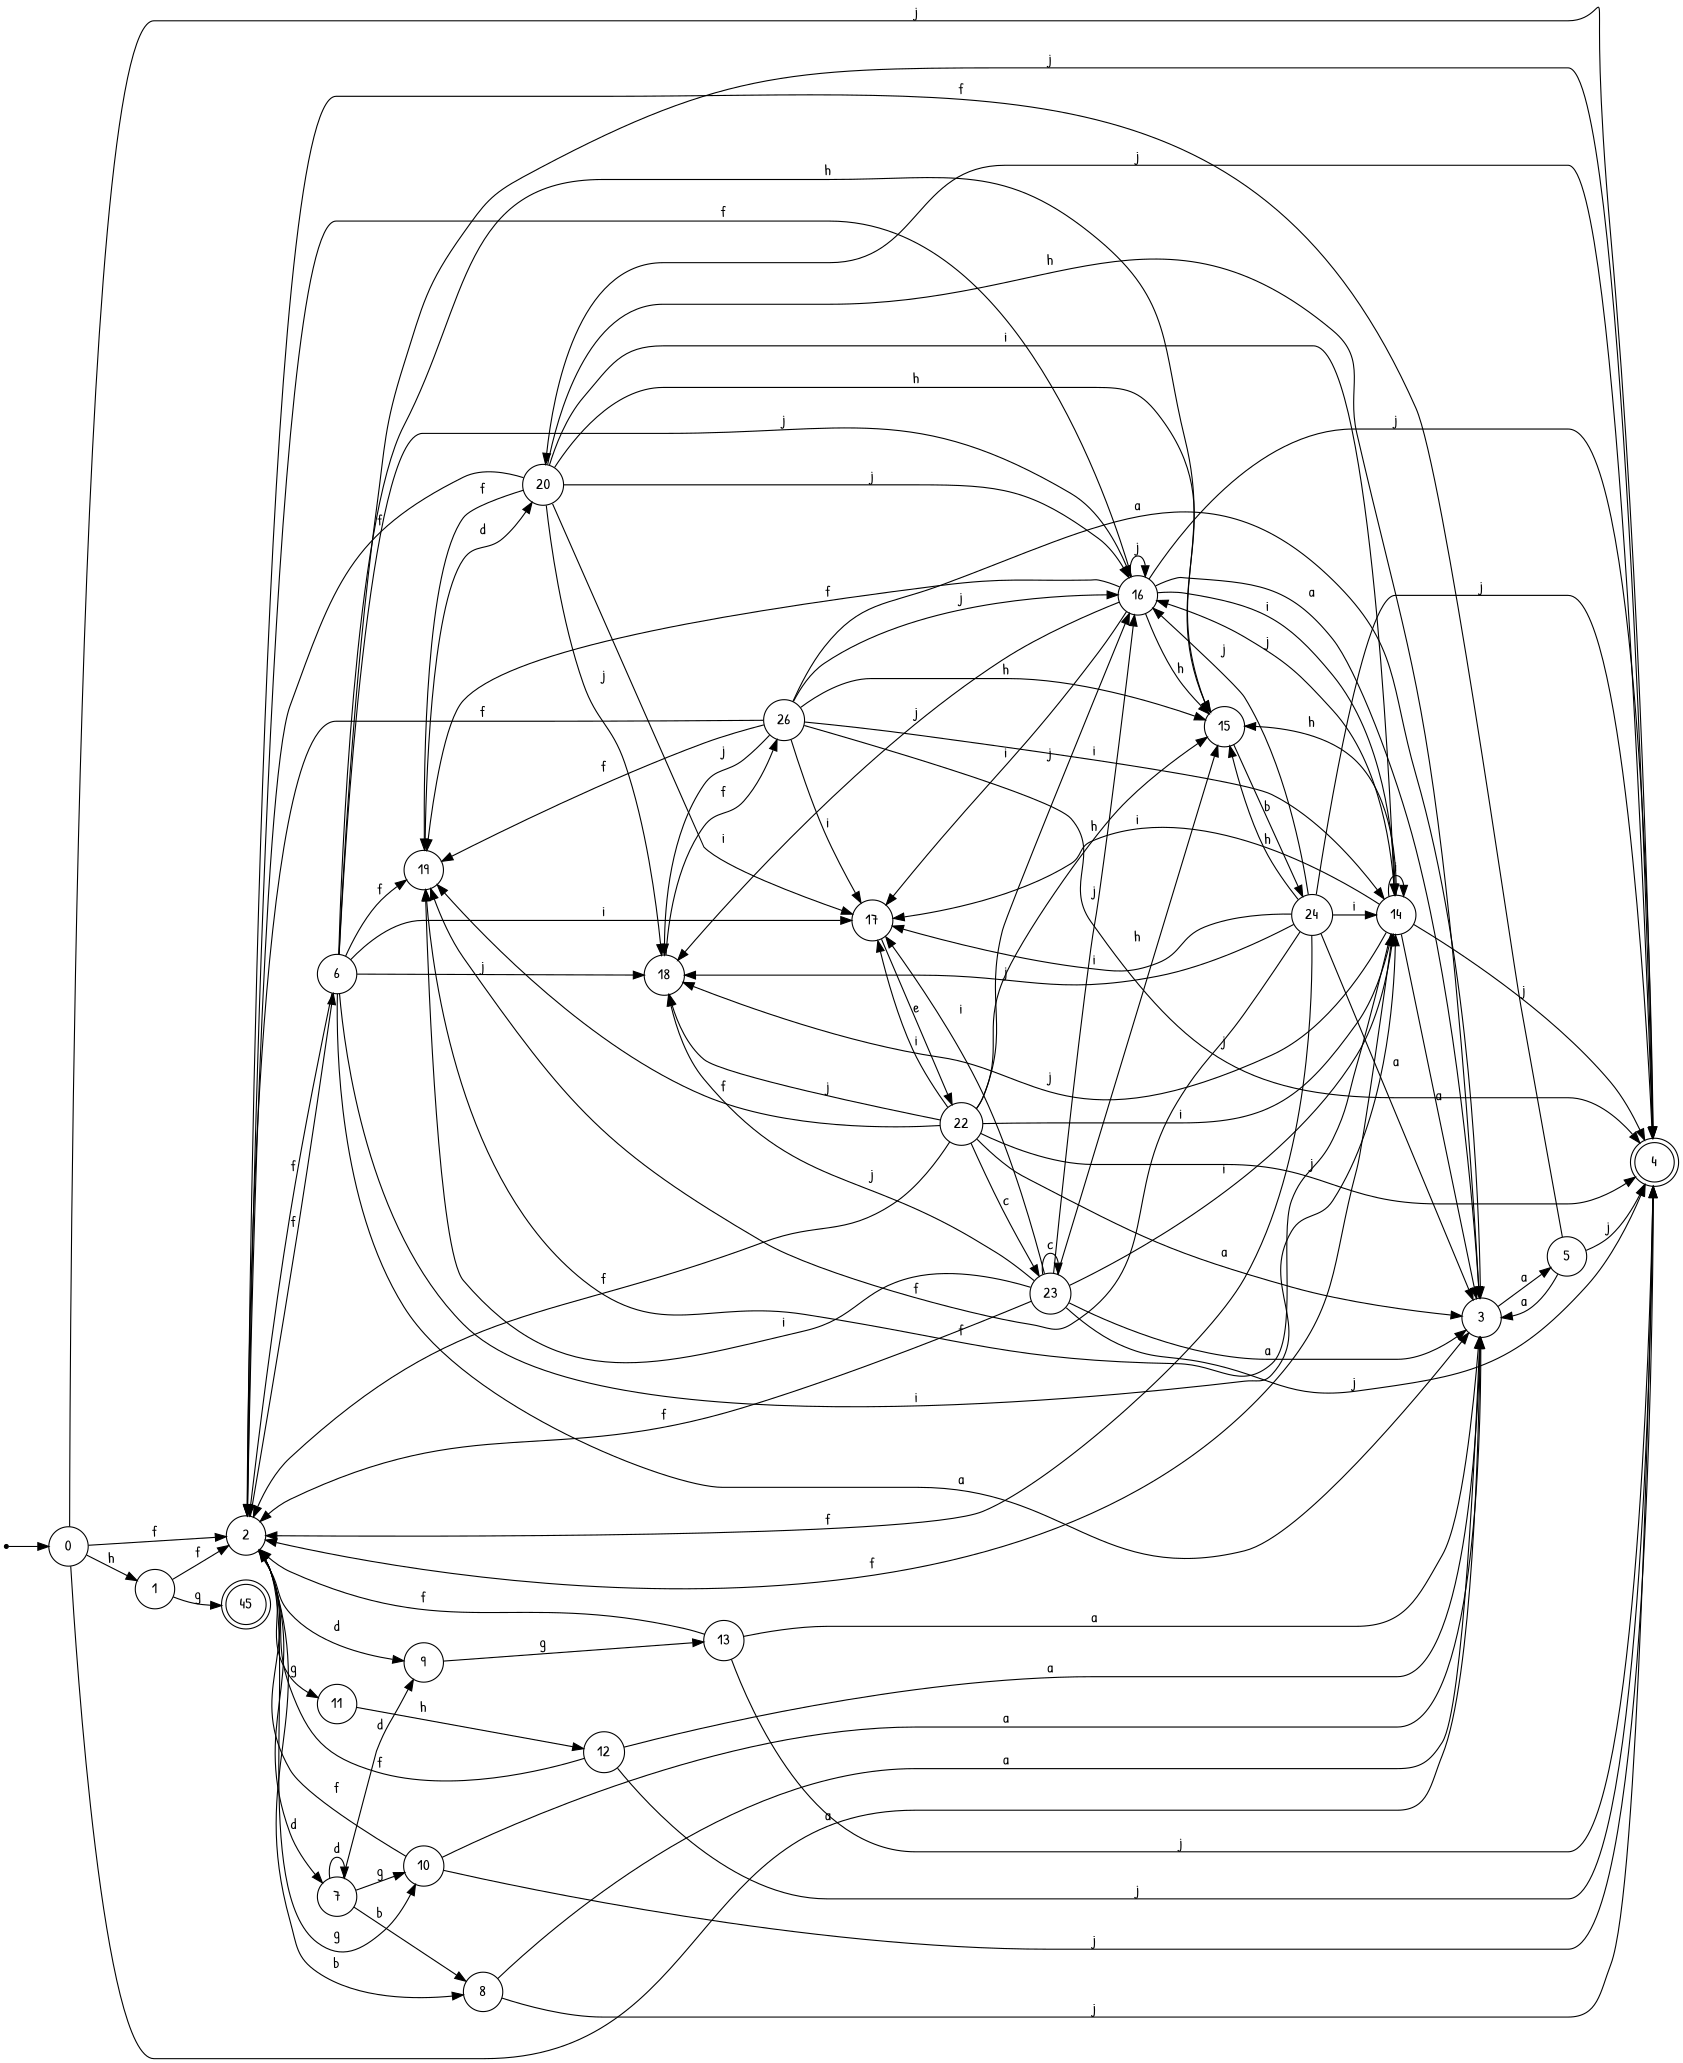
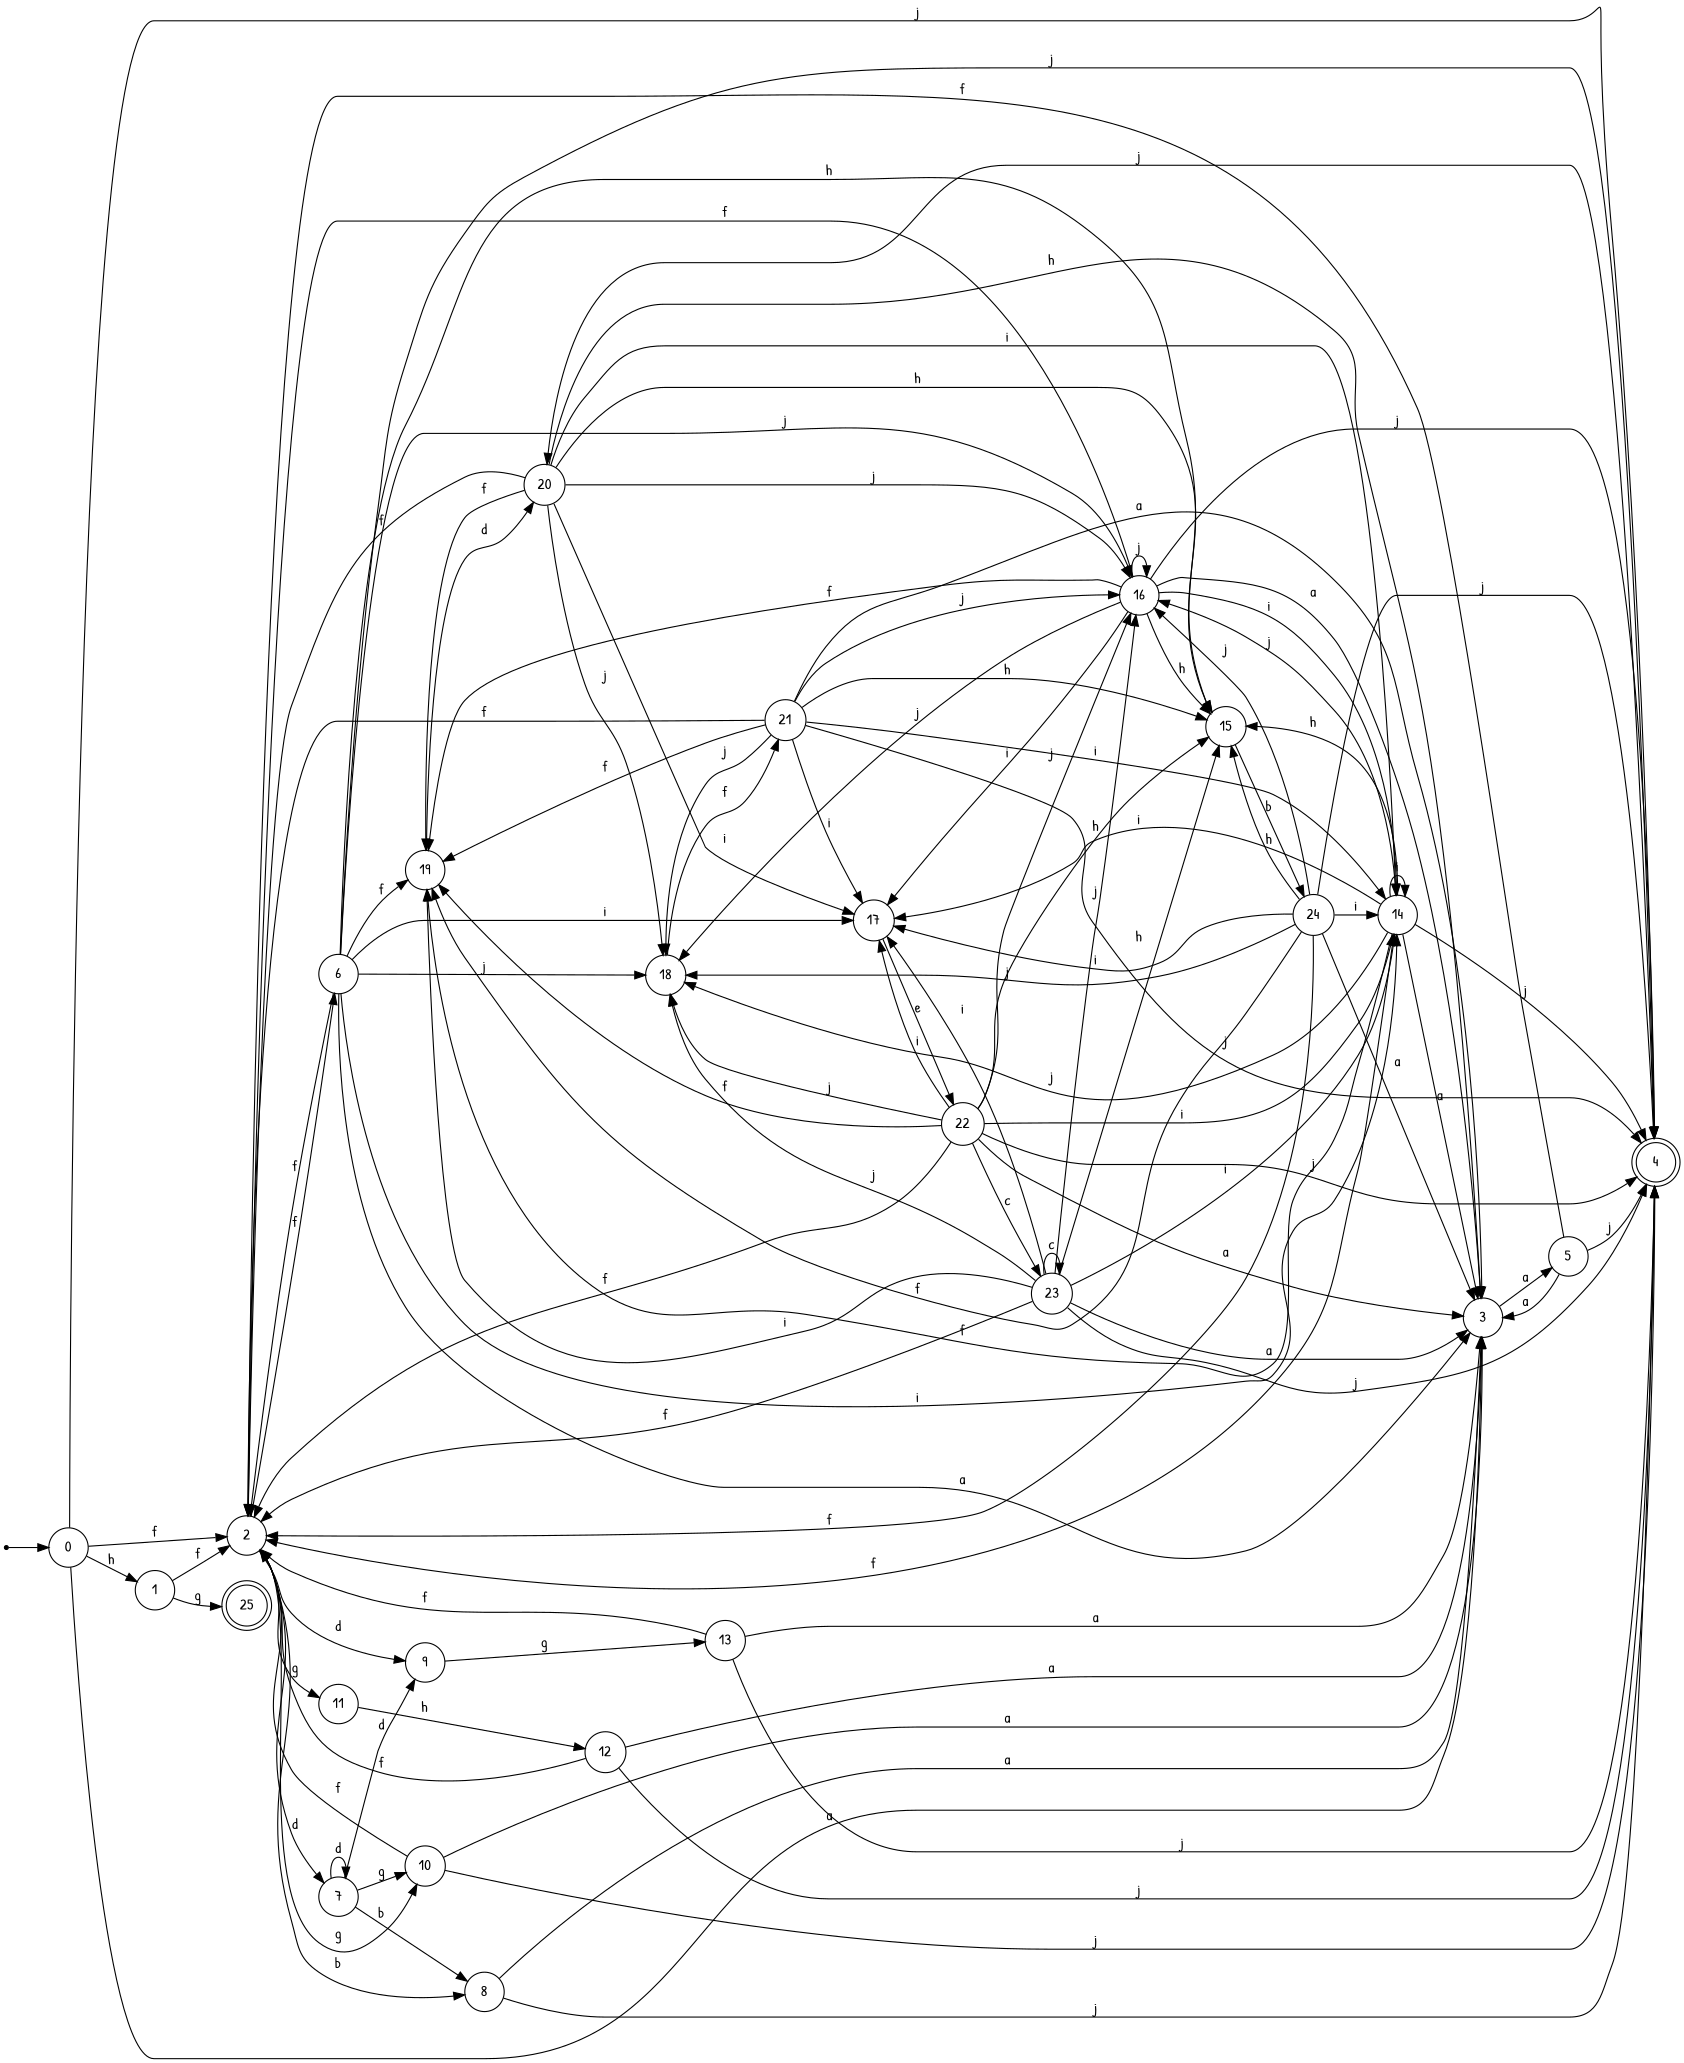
node "26": label "26" -> "21"
node "45": label "45" -> "25"
